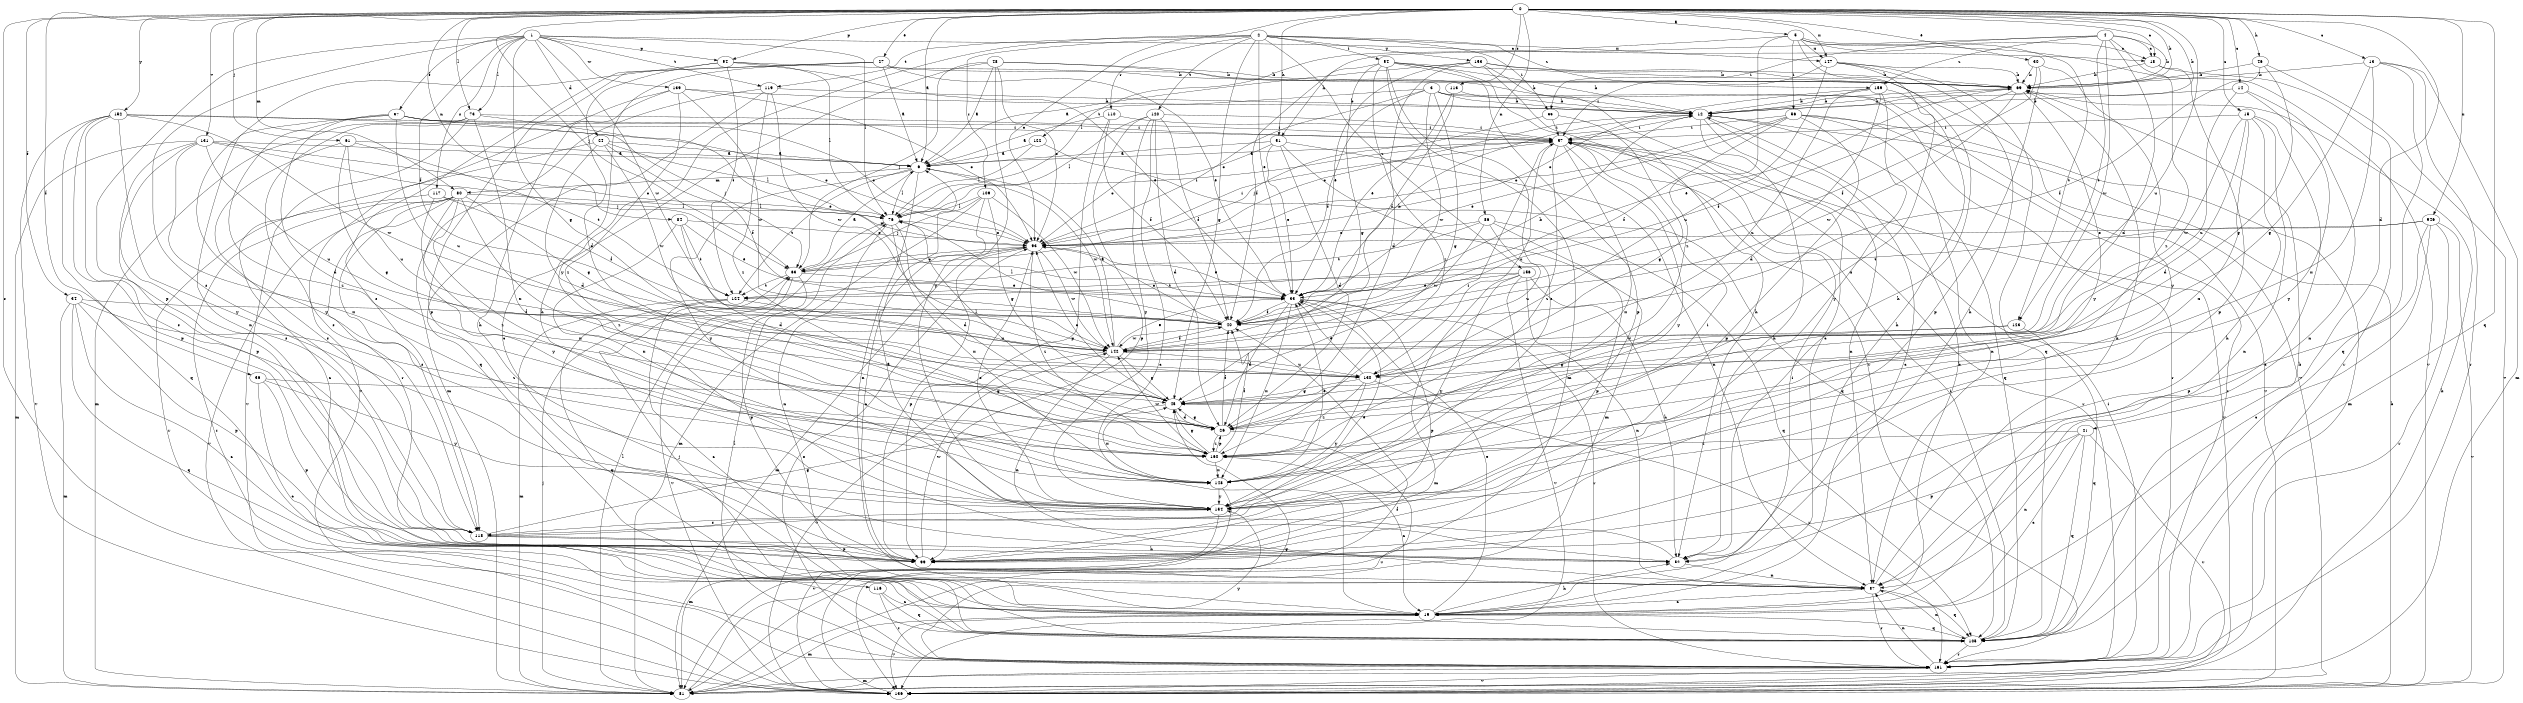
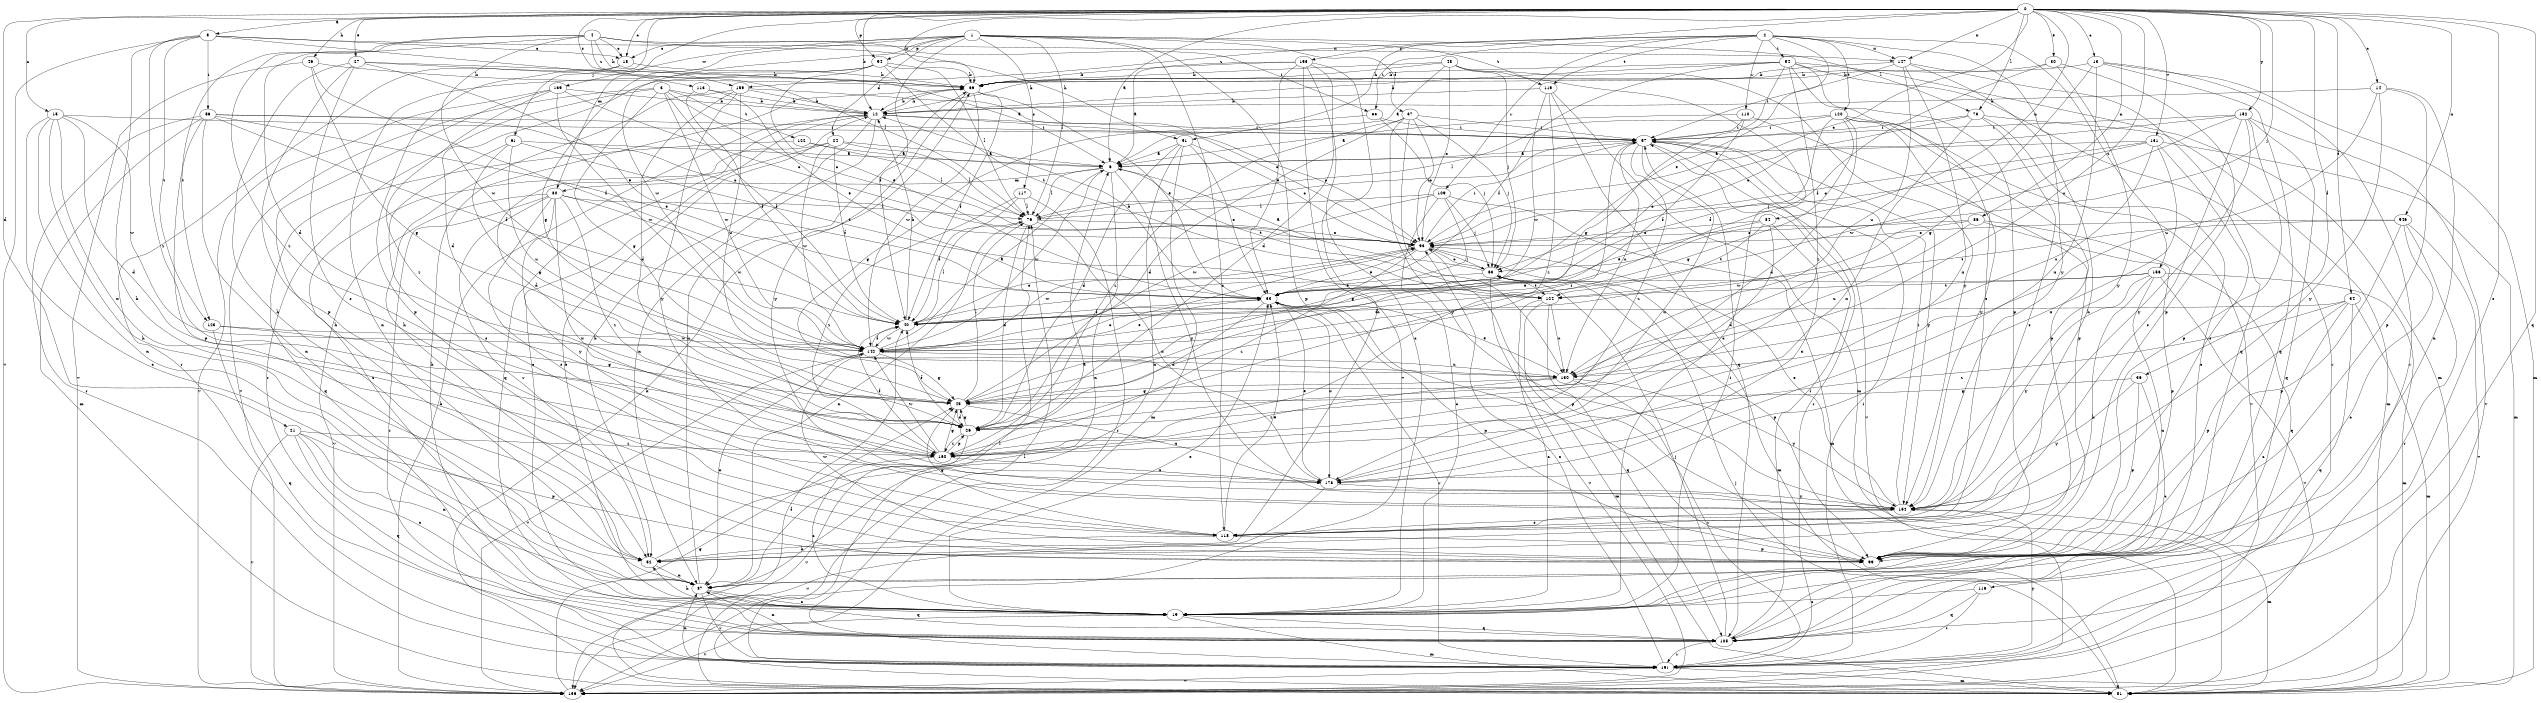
edge "2" -> "45": now "120" -> "45"
edge "86" -> "124": removed, label "t"
edge "80" -> "142": label "g" -> "w"
node "148": label "148" -> "178"
edge "131" -> "99": now "14" -> "99"
